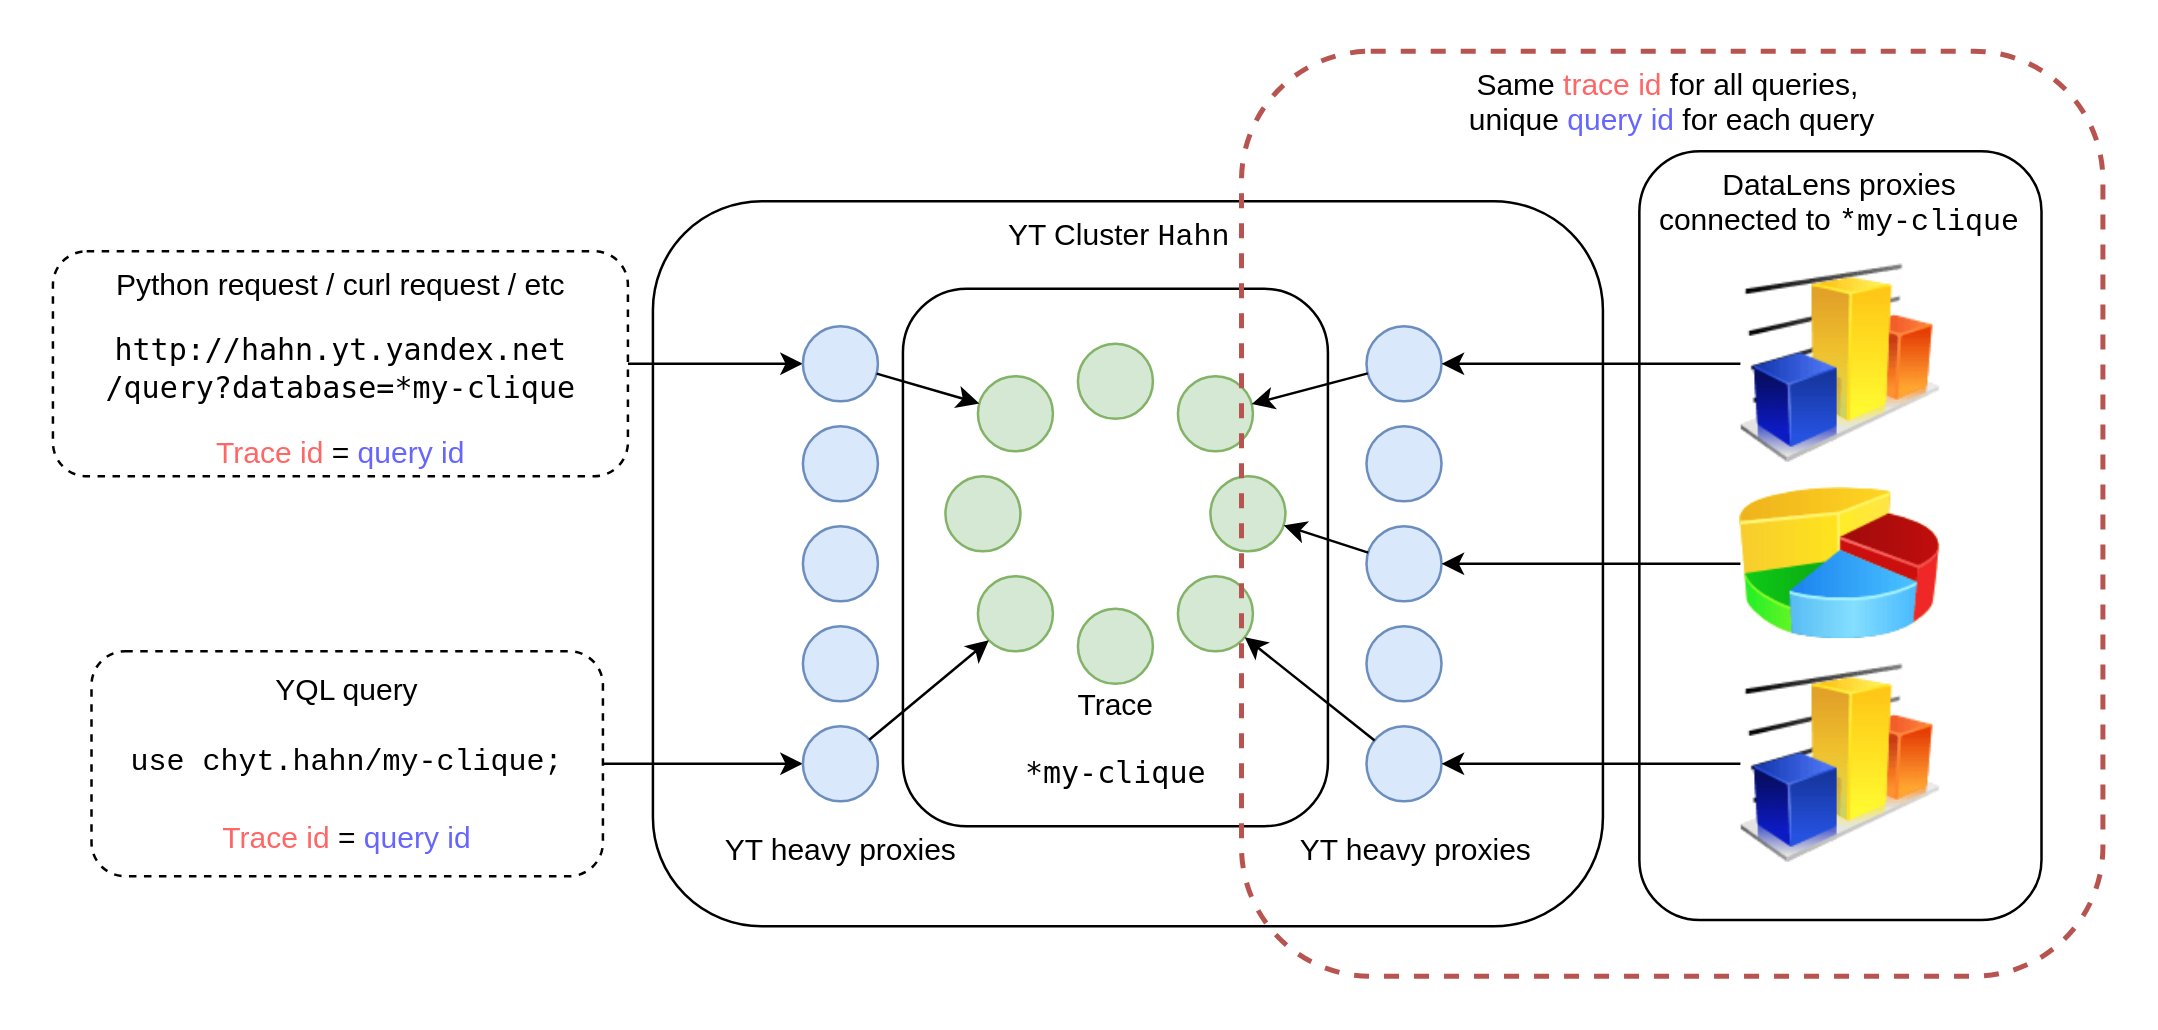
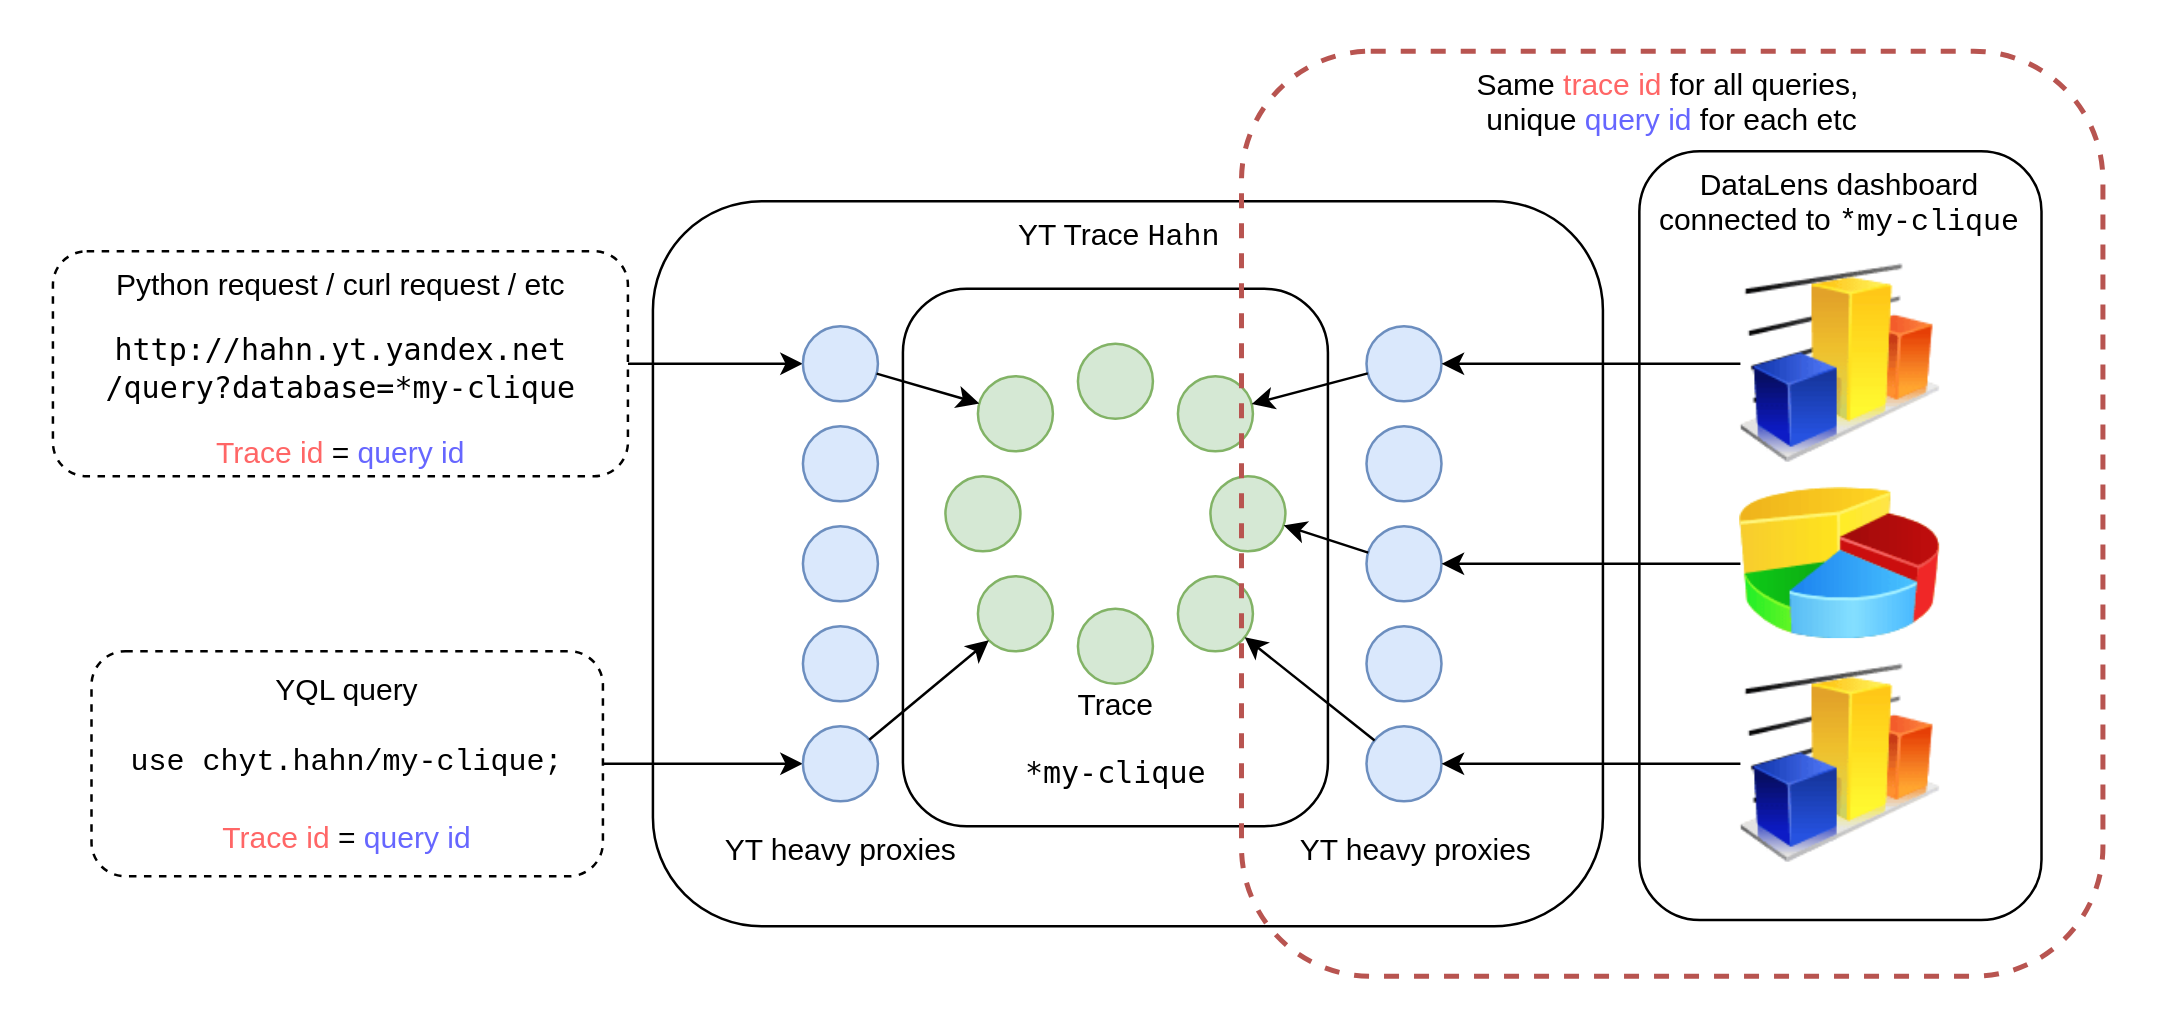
node "Same trace id for all queries, unique query id for each query": label "Same trace id for all queries, unique query id for each query" -> "Same trace id for all queries, unique query id for each etc"
node "DataLens proxies connected to *my-clique": label "DataLens proxies connected to *my-clique" -> "DataLens dashboard connected to *my-clique"
node "YT Cluster Hahn": label "YT Cluster Hahn" -> "YT Trace Hahn"
